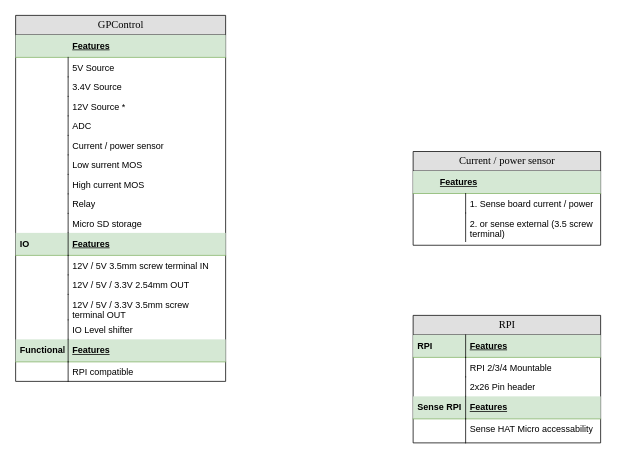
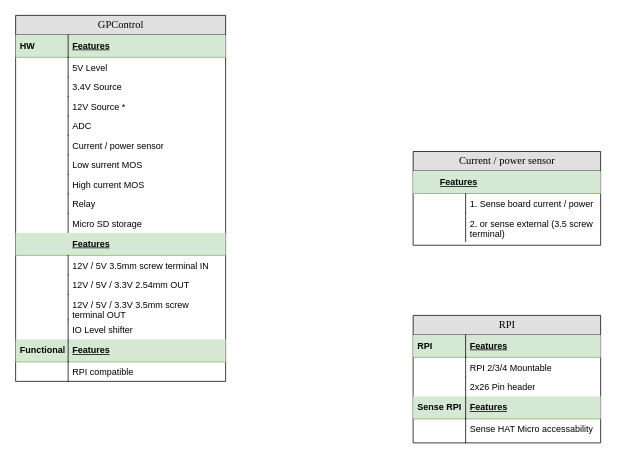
node "HW": added
node "5V Source": label "5V Source" -> "5V Level"
node "IO": removed
